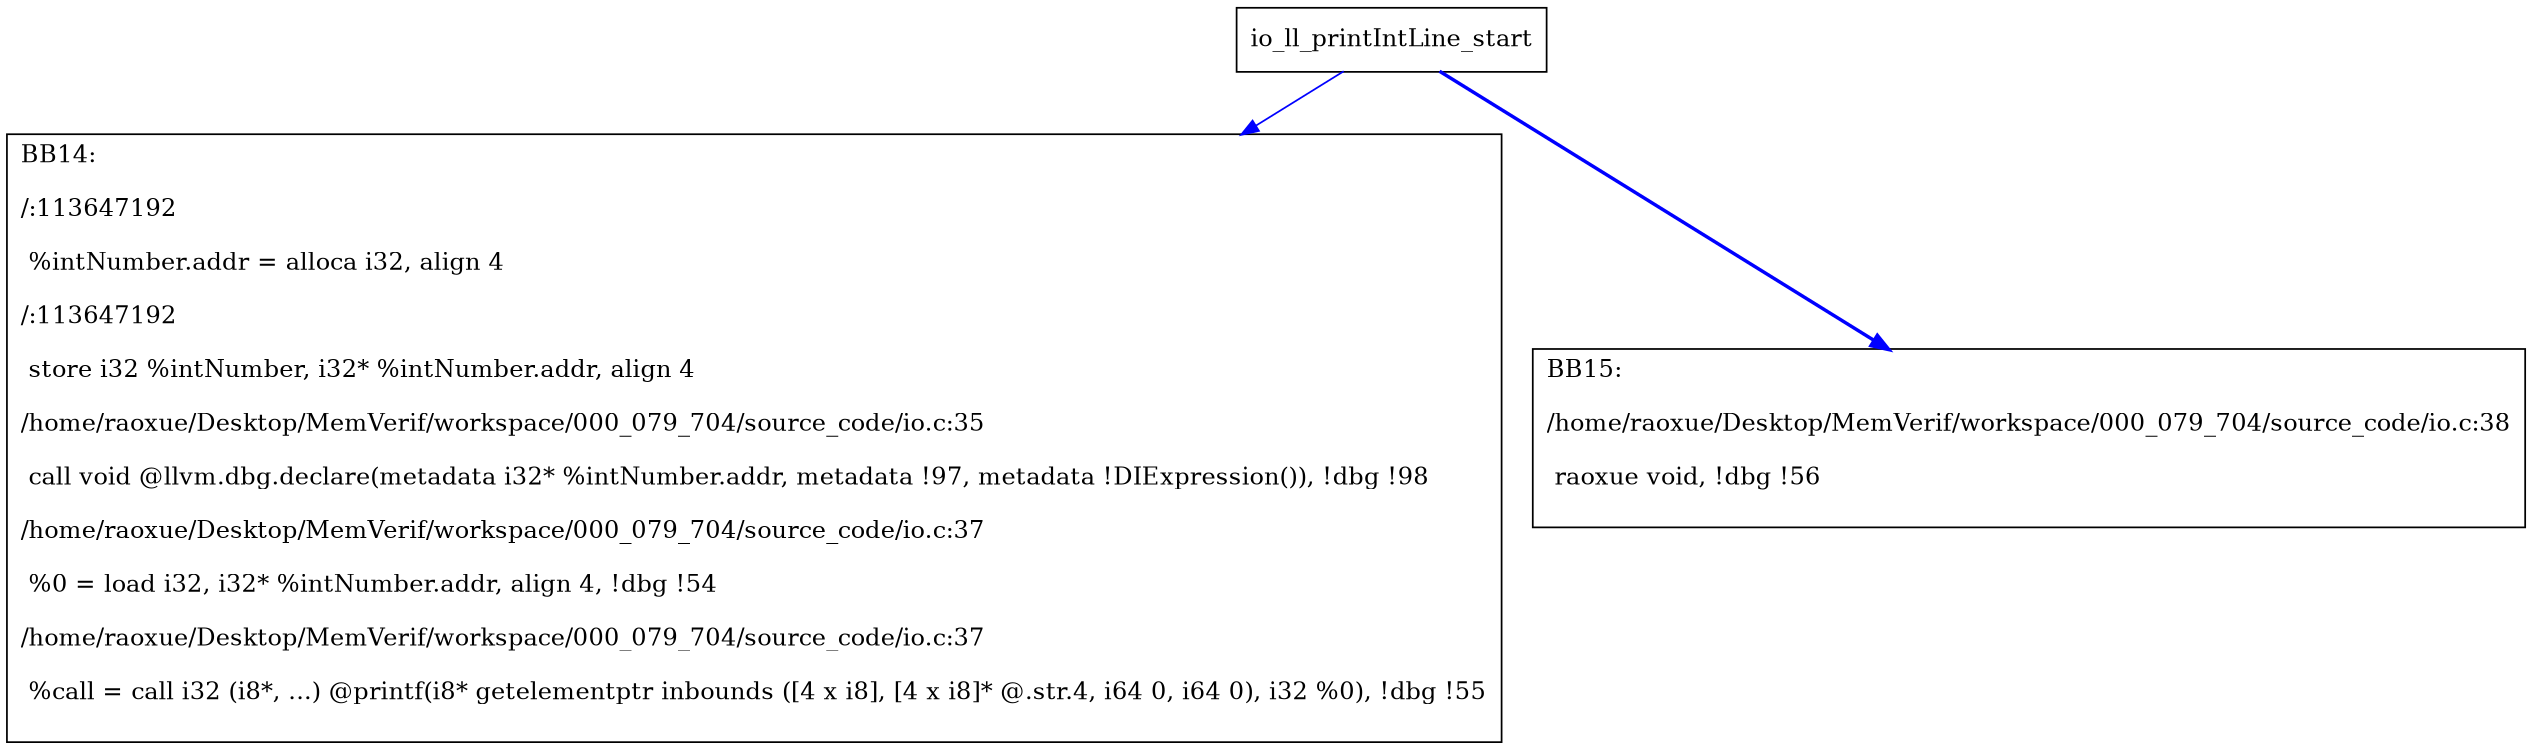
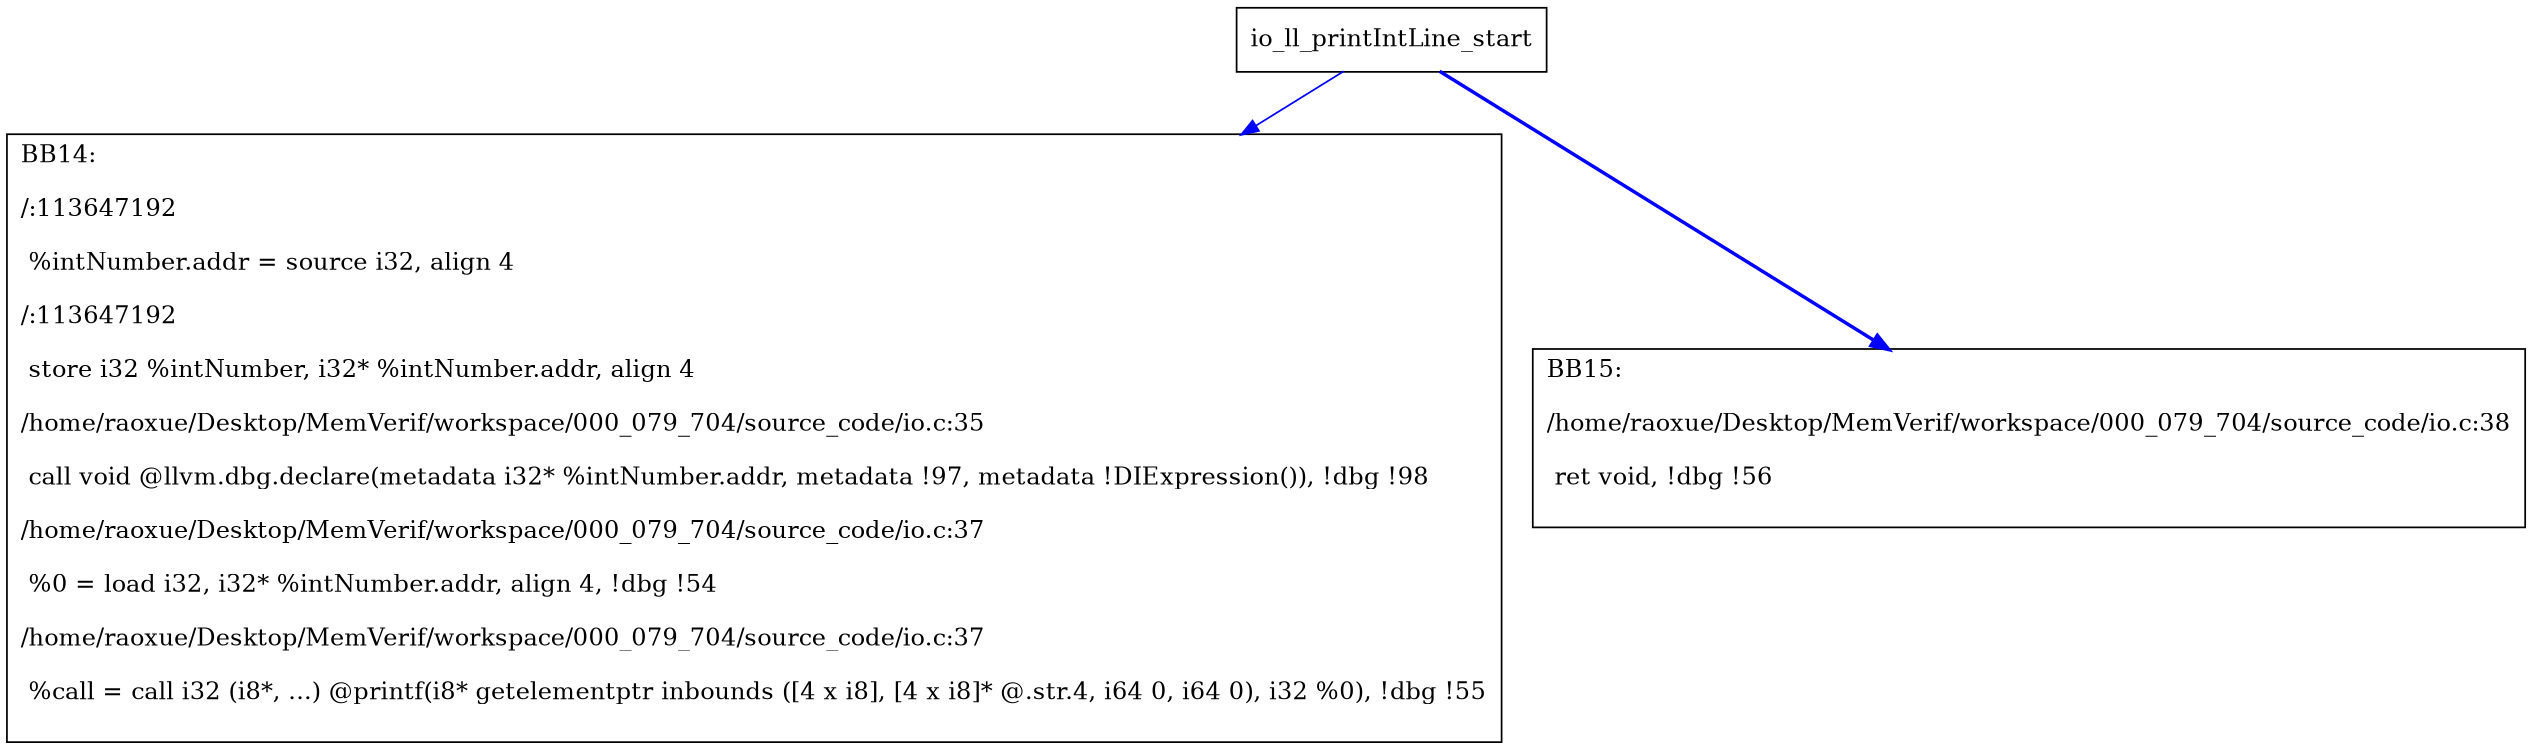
node "BB14:": text "%intNumber.addr = alloca i32, align 4" -> "%intNumber.addr = source i32, align 4"
node "BB15:": text "raoxue void, !dbg !56" -> "ret void, !dbg !56"
